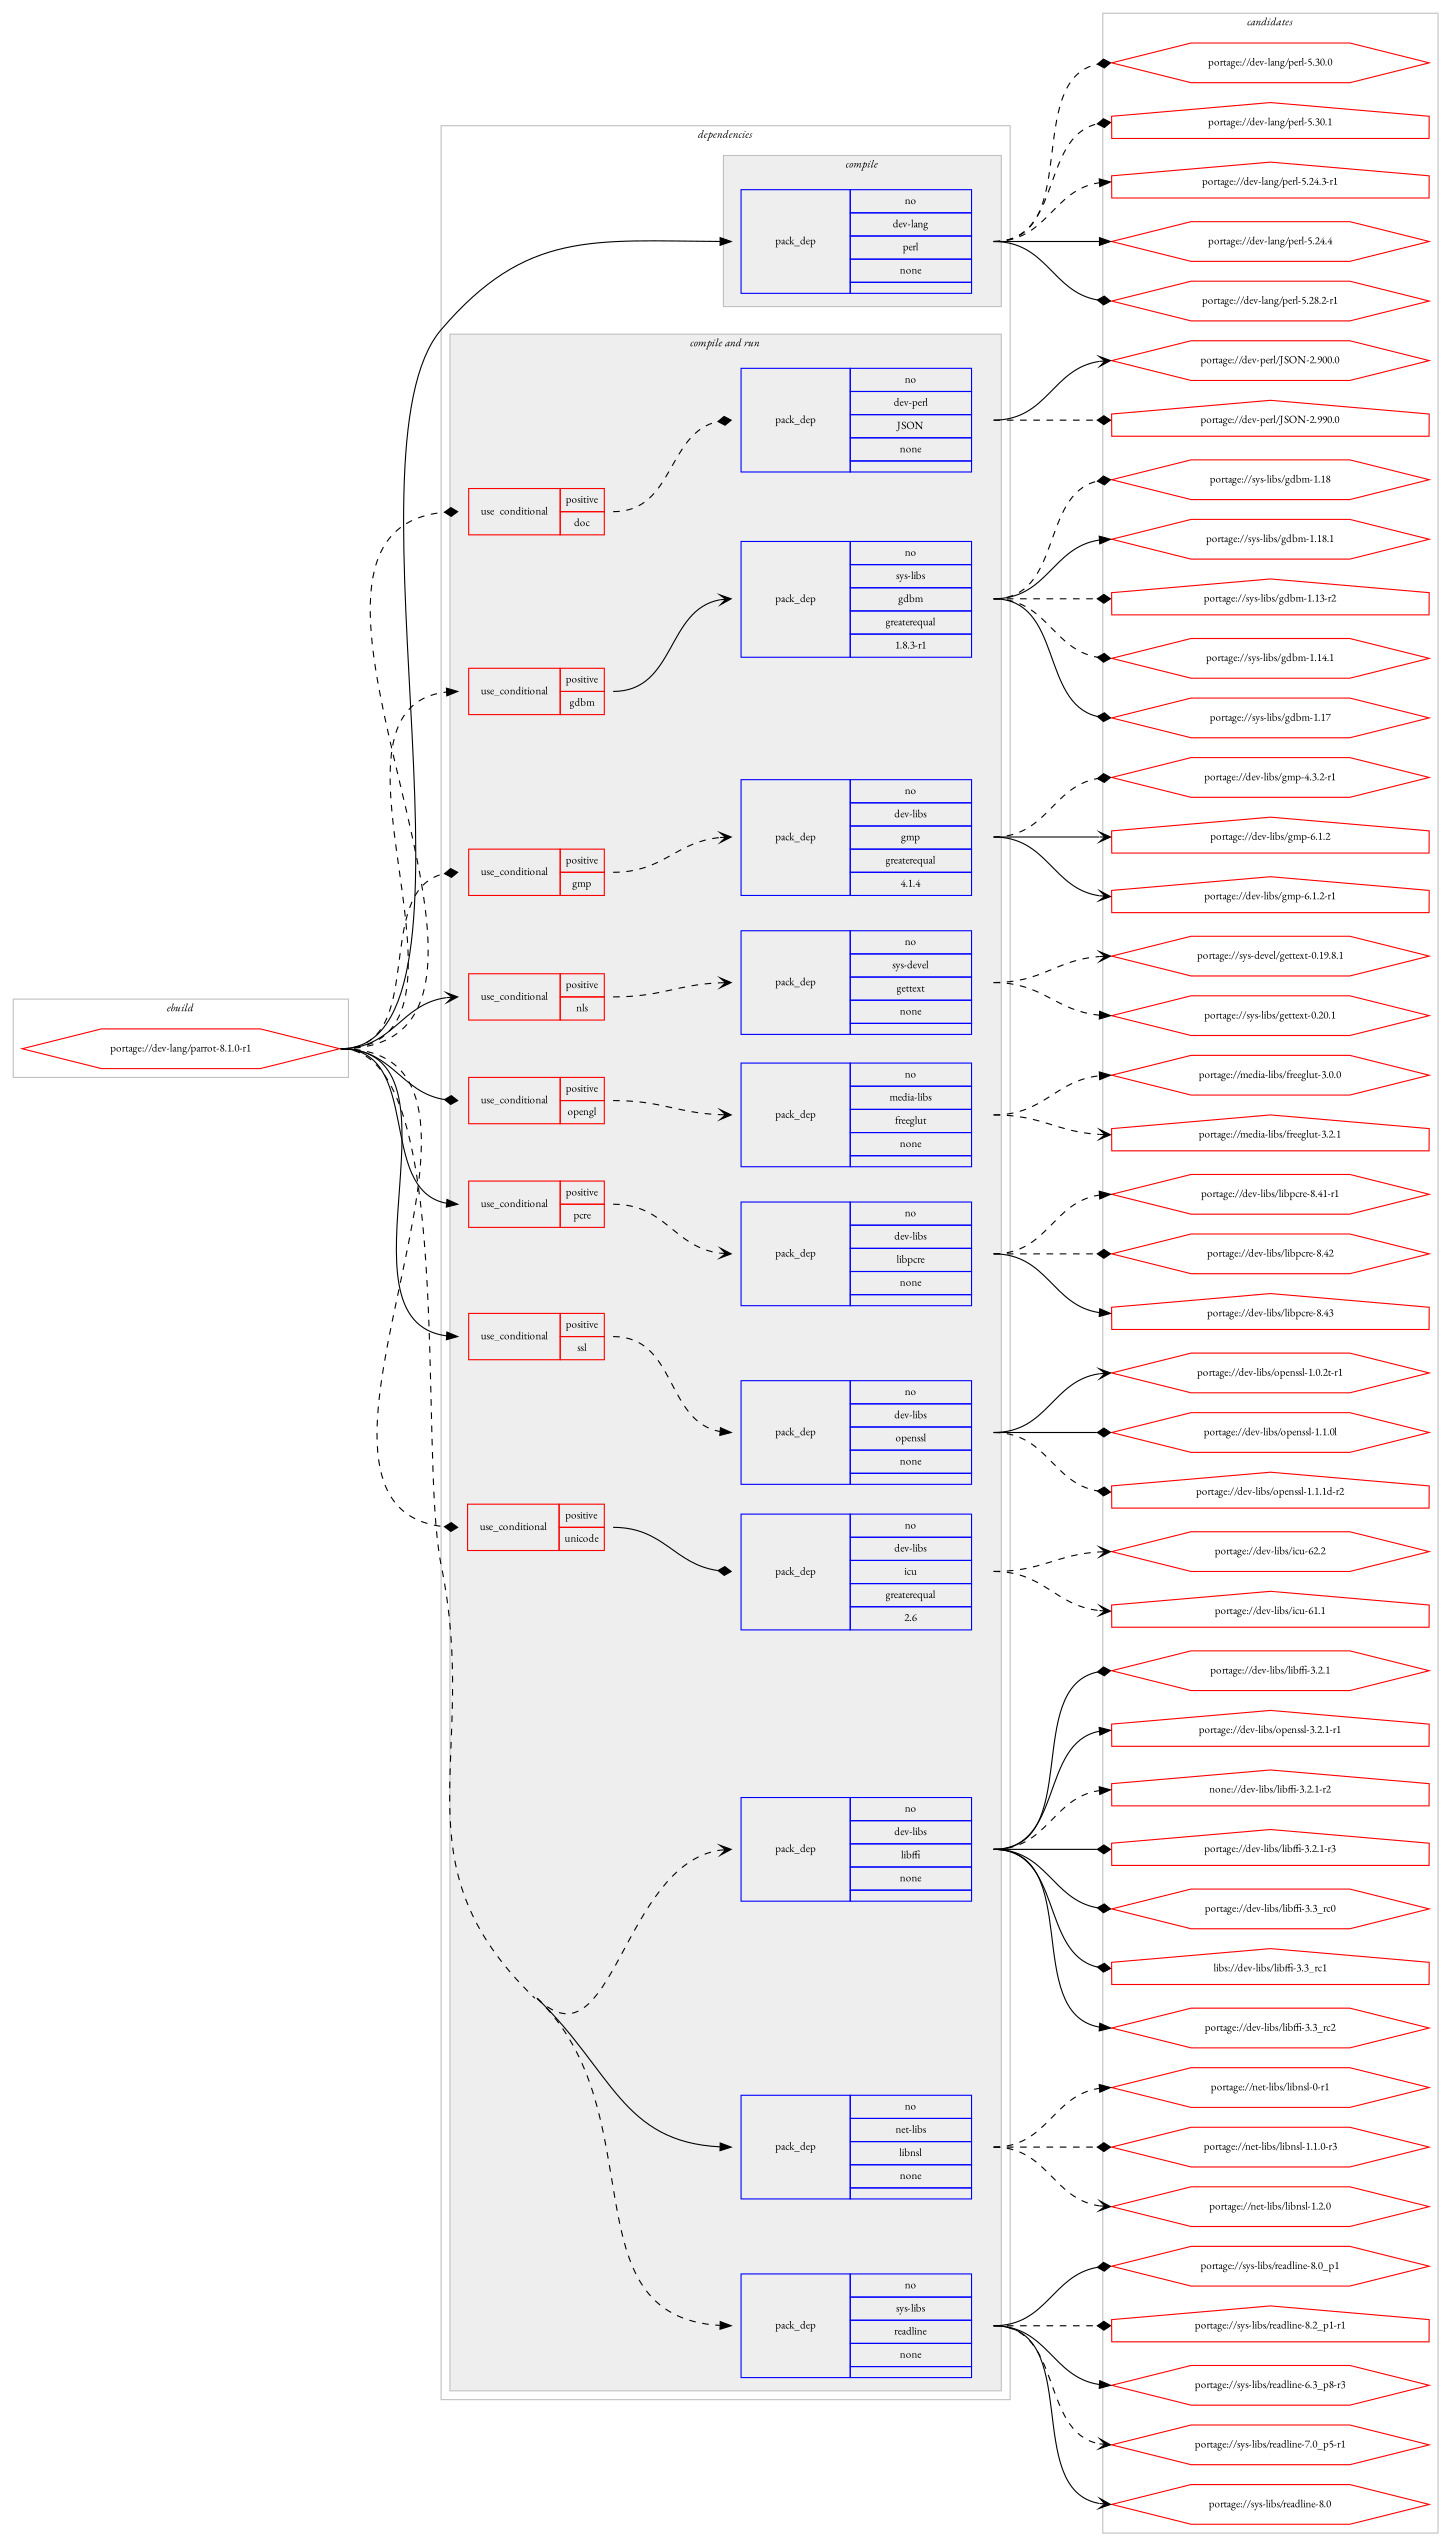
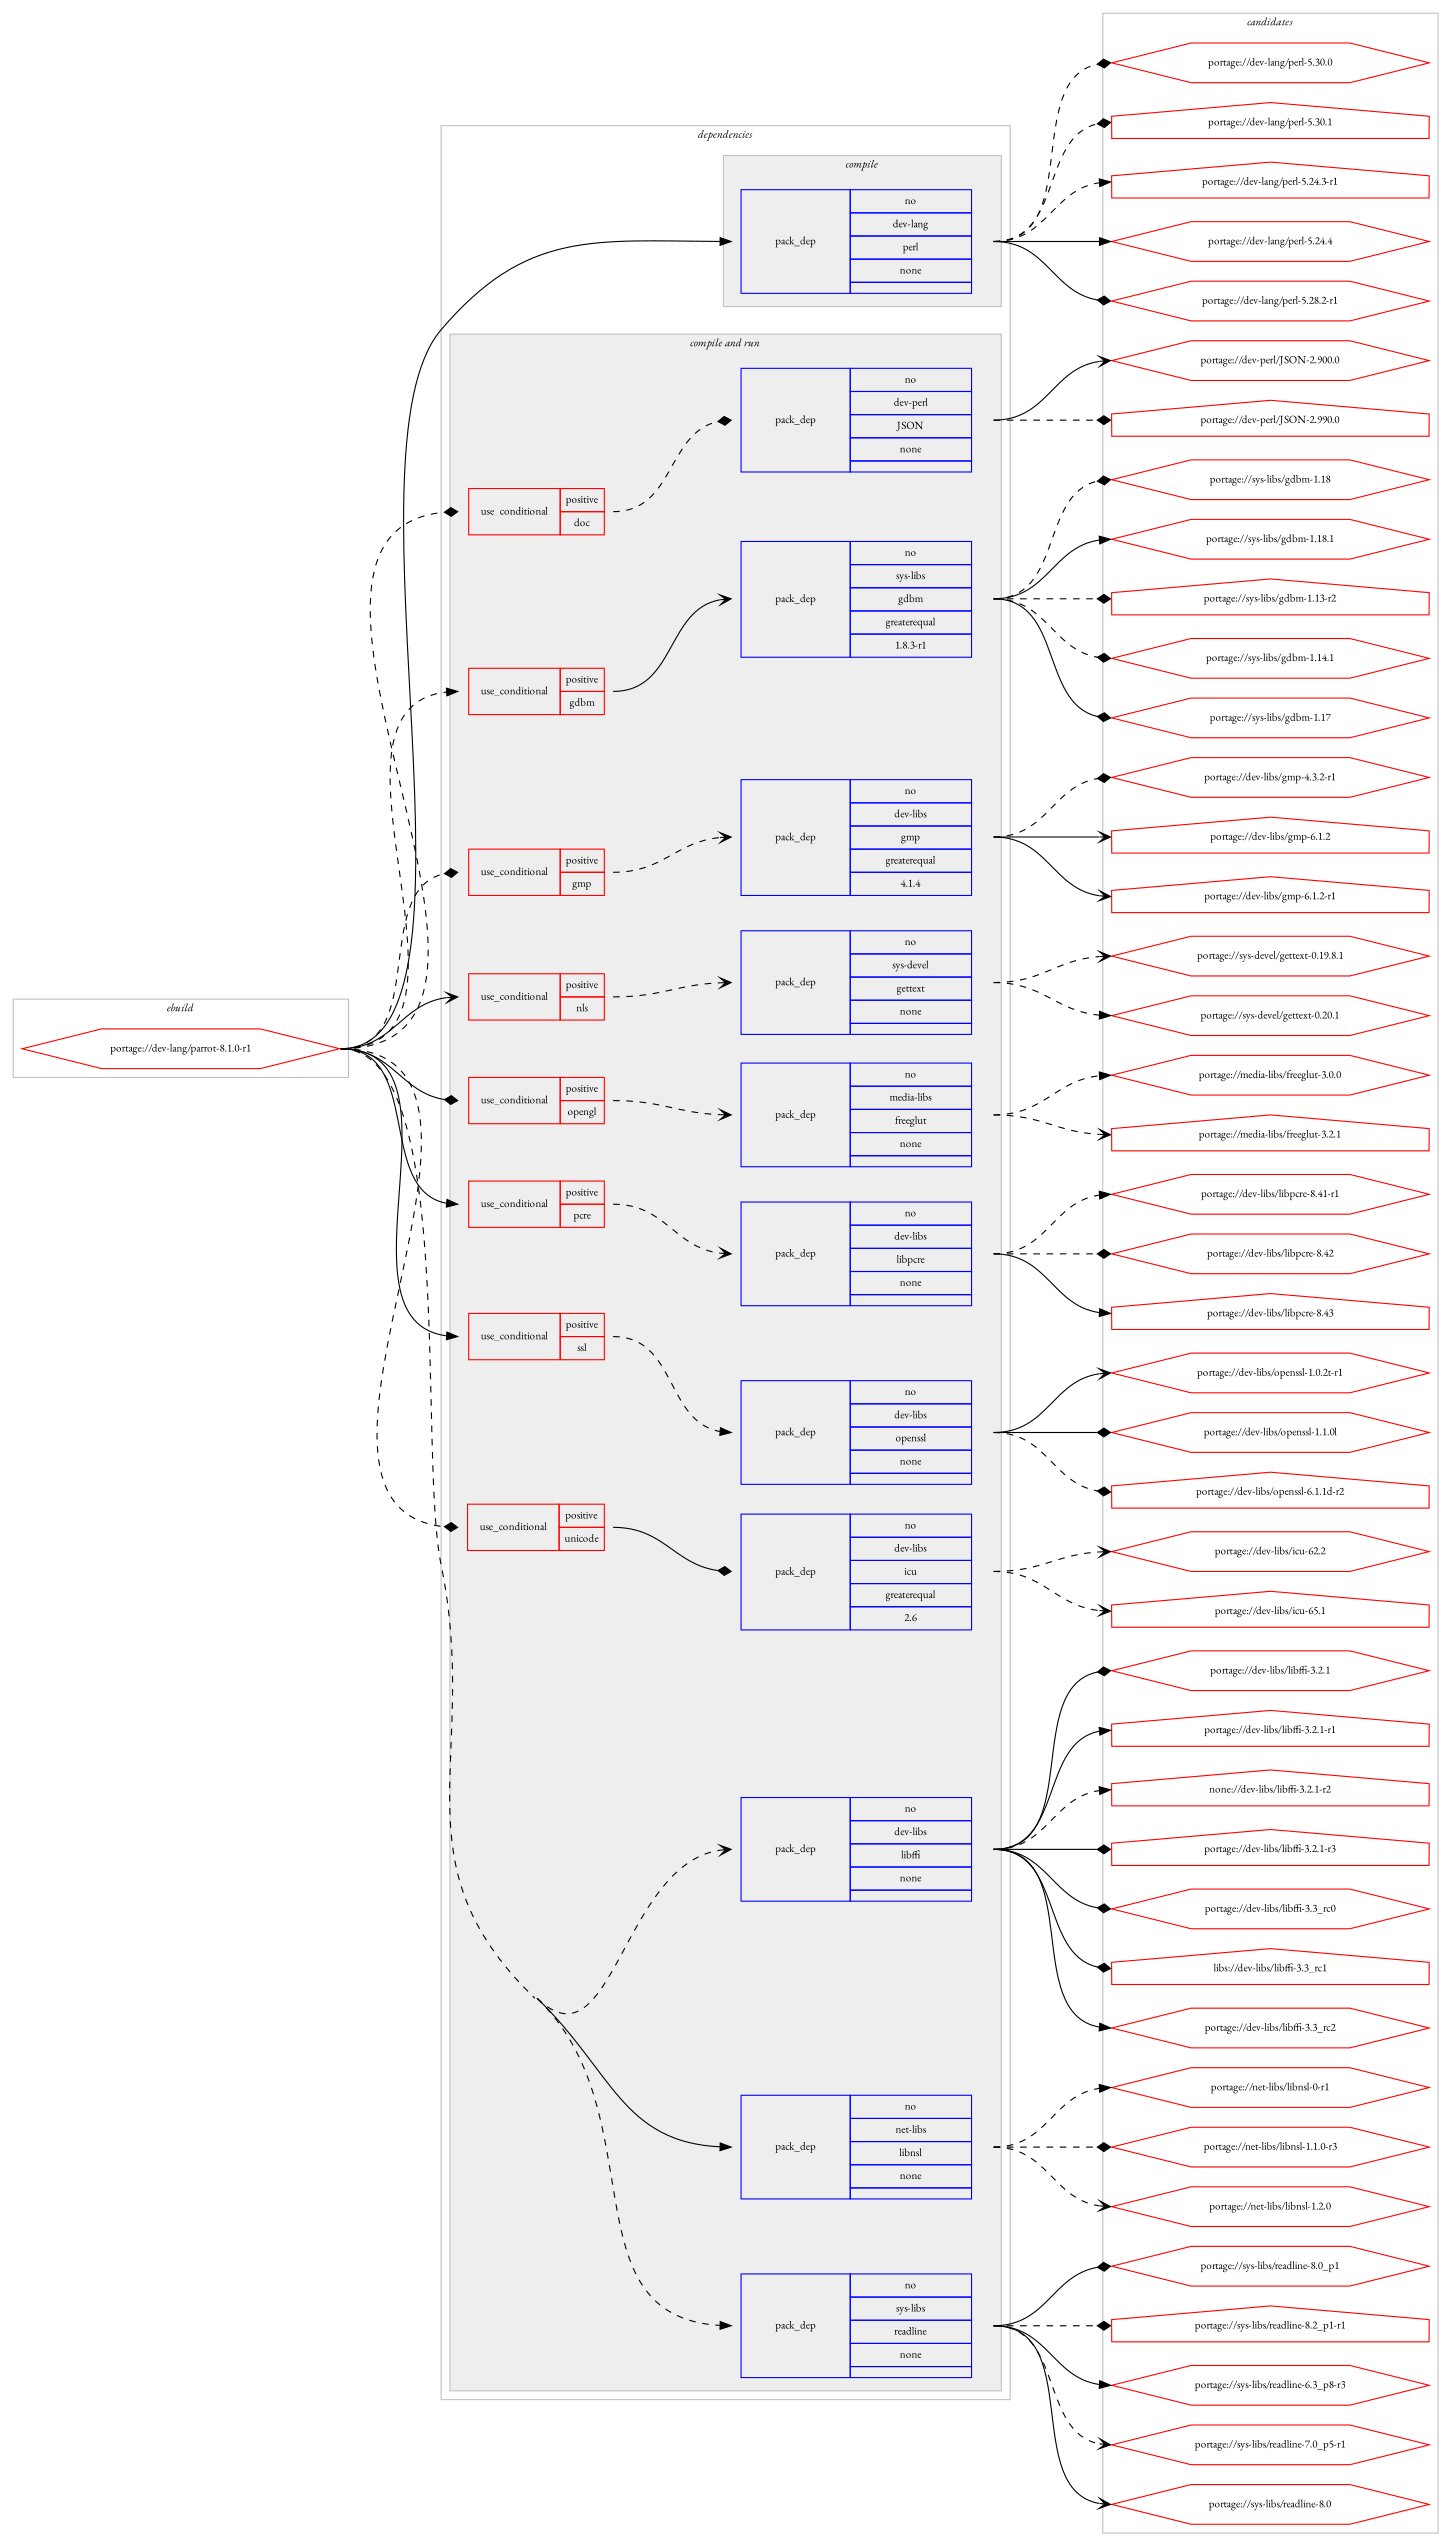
node "portage://sys-libs/gettext-0.20.1": label "portage://sys-libs/gettext-0.20.1" -> "portage://sys-devel/gettext-0.20.1"
node "portage://dev-libs/openssl-1.1.1d-r2": label "portage://dev-libs/openssl-1.1.1d-r2" -> "portage://dev-libs/openssl-6.1.1d-r2"
node "portage://dev-libs/icu-61.1": label "portage://dev-libs/icu-61.1" -> "portage://dev-libs/icu-65.1"
node "portage://dev-libs/openssl-3.2.1-r1": label "portage://dev-libs/openssl-3.2.1-r1" -> "portage://dev-libs/libffi-3.2.1-r1"
